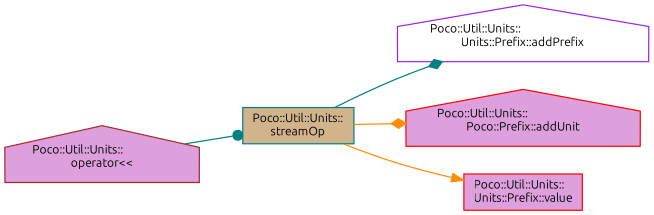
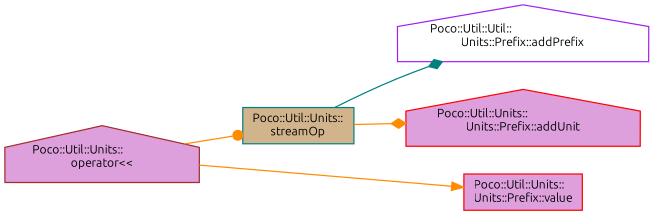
node "Poco::Util::Units:: Units::Prefix::addPrefix": label "Poco::Util::Units:: Units::Prefix::addPrefix" -> "Poco::Util::Util:: Units::Prefix::addPrefix"
node "Poco::Util::Units:: Poco::Prefix::addUnit": label "Poco::Util::Units:: Poco::Prefix::addUnit" -> "Poco::Util::Units:: Units::Prefix::addUnit"
edge "Poco::Util::Units:: operator<<" -> "Poco::Util::Units:: streamOp": color teal -> darkorange
edge "Poco::Util::Units:: streamOp" -> "Poco::Util::Units:: Units::Prefix::value": now "Poco::Util::Units:: operator<<" -> "Poco::Util::Units:: Units::Prefix::value"
